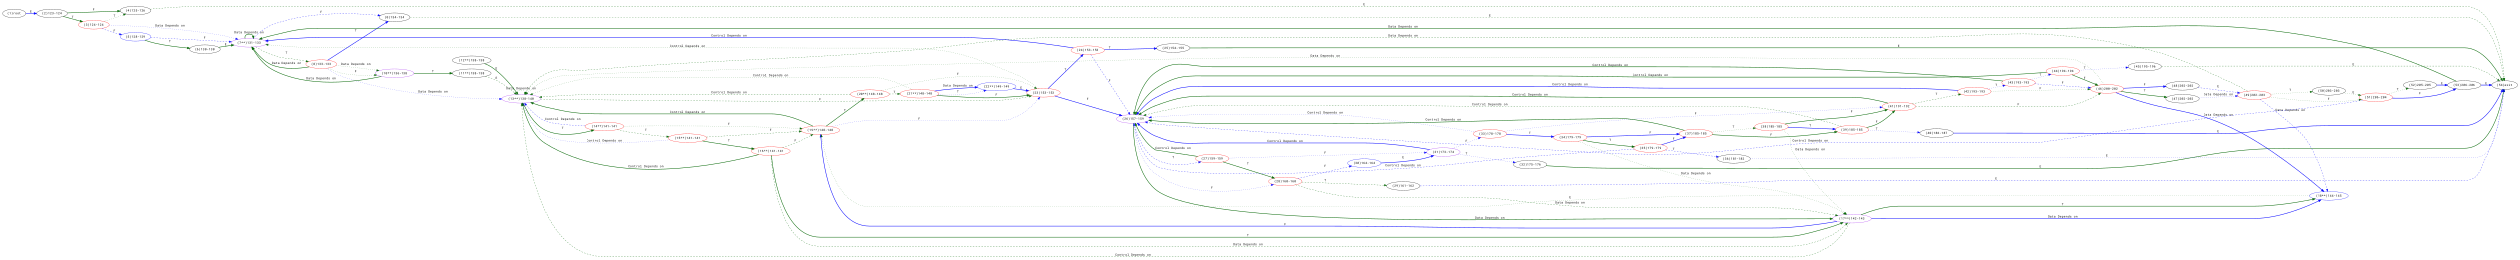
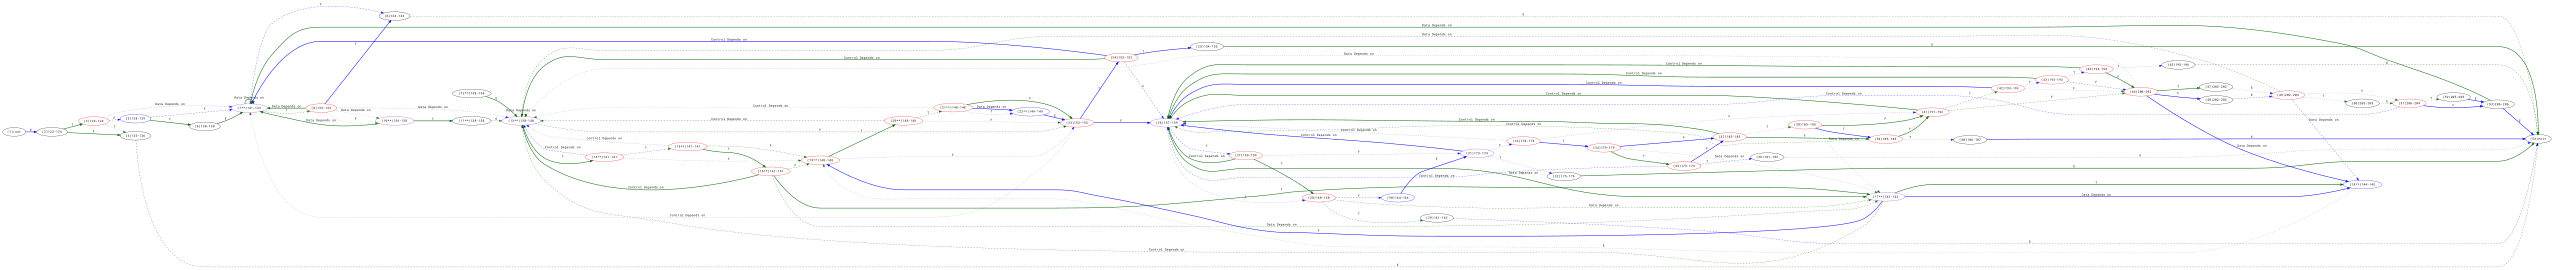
edge "(47)202-202" -> "(49)202-203": label "Data Depends on" -> "E"
edge "(19**)148-148" -> "(13**)138-140": now "(24)153-153" -> "(13**)138-140"
